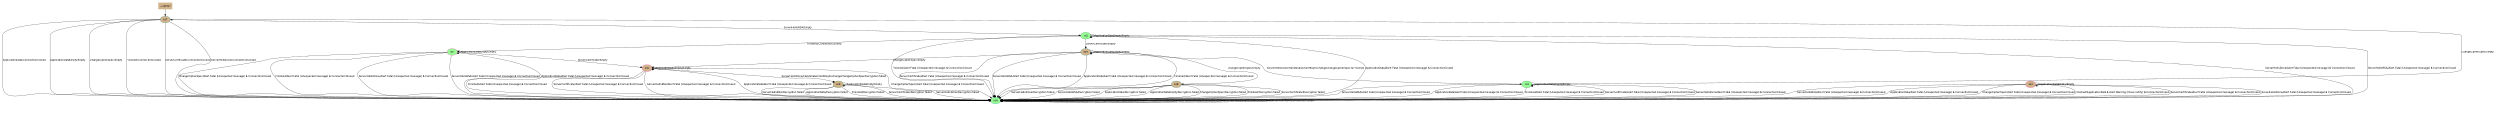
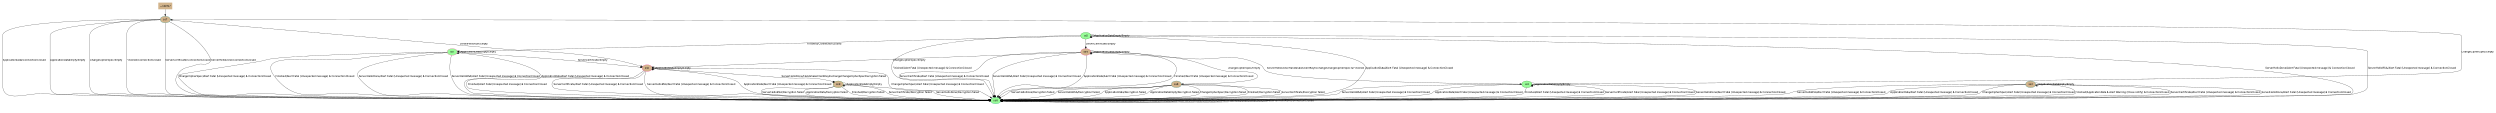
edge "ss7" -> "ss5": now "ss7" -> "ss0"
node "ss4": color teal -> deeppink
node "ss2": color deeppink -> teal
